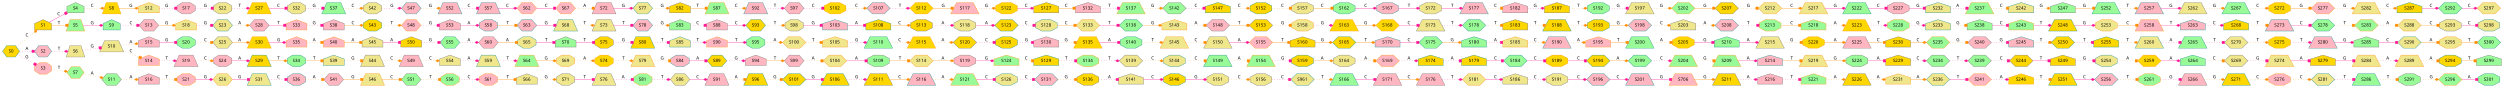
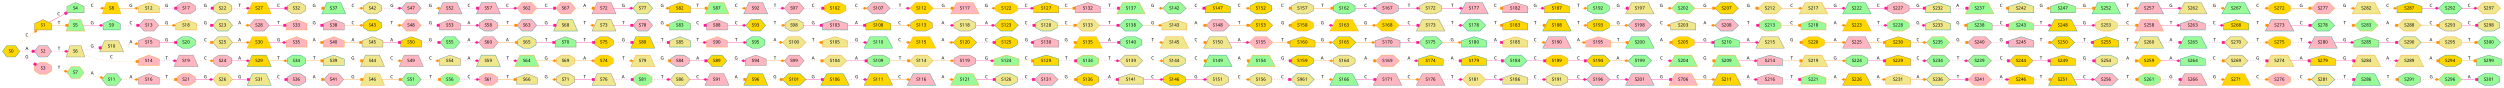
edge "S157" -> "S162": label "C" -> "T"
edge "S32" -> "S37": color deeppink -> darkorange
node "S158": fillcolor khaki -> gold
edge "S10" -> "S14": now "S6" -> "S14"
edge "S69" -> "S74": style dotted -> solid
node "S271": color teal -> darkorange
